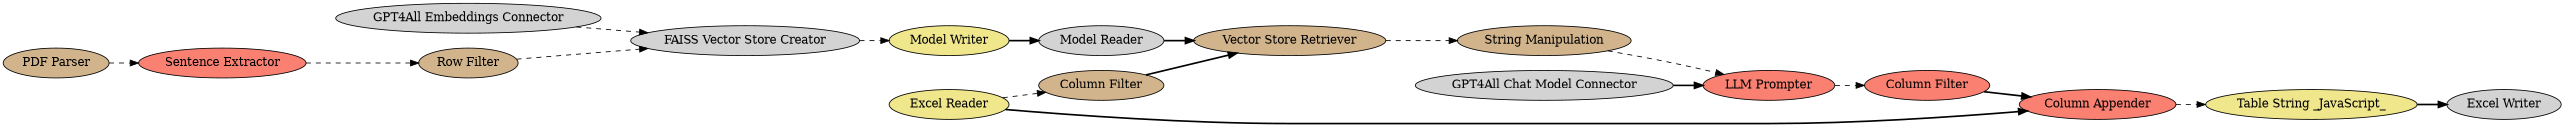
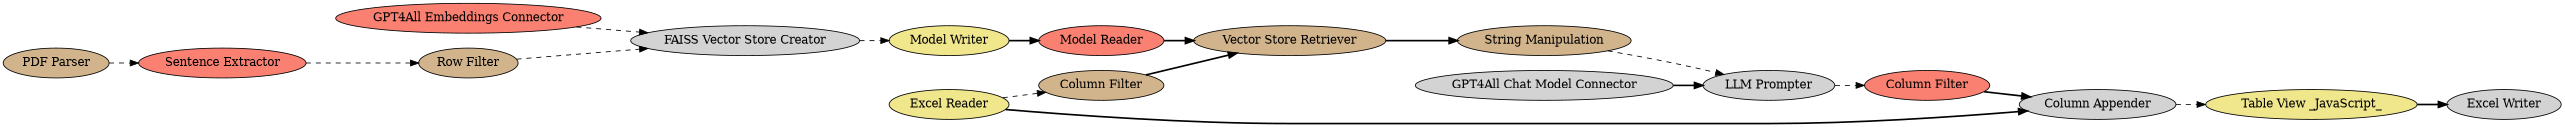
node "GPT4All Embeddings Connector": fillcolor lightgrey -> salmon
node "Model Reader": fillcolor lightgrey -> salmon
edge "Vector Store Retriever" -> "String Manipulation": style dashed -> bold
node "LLM Prompter": fillcolor salmon -> lightgrey
node "Column Appender": fillcolor salmon -> lightgrey
node "Table String _JavaScript_": label "Table String _JavaScript_" -> "Table View _JavaScript_"
